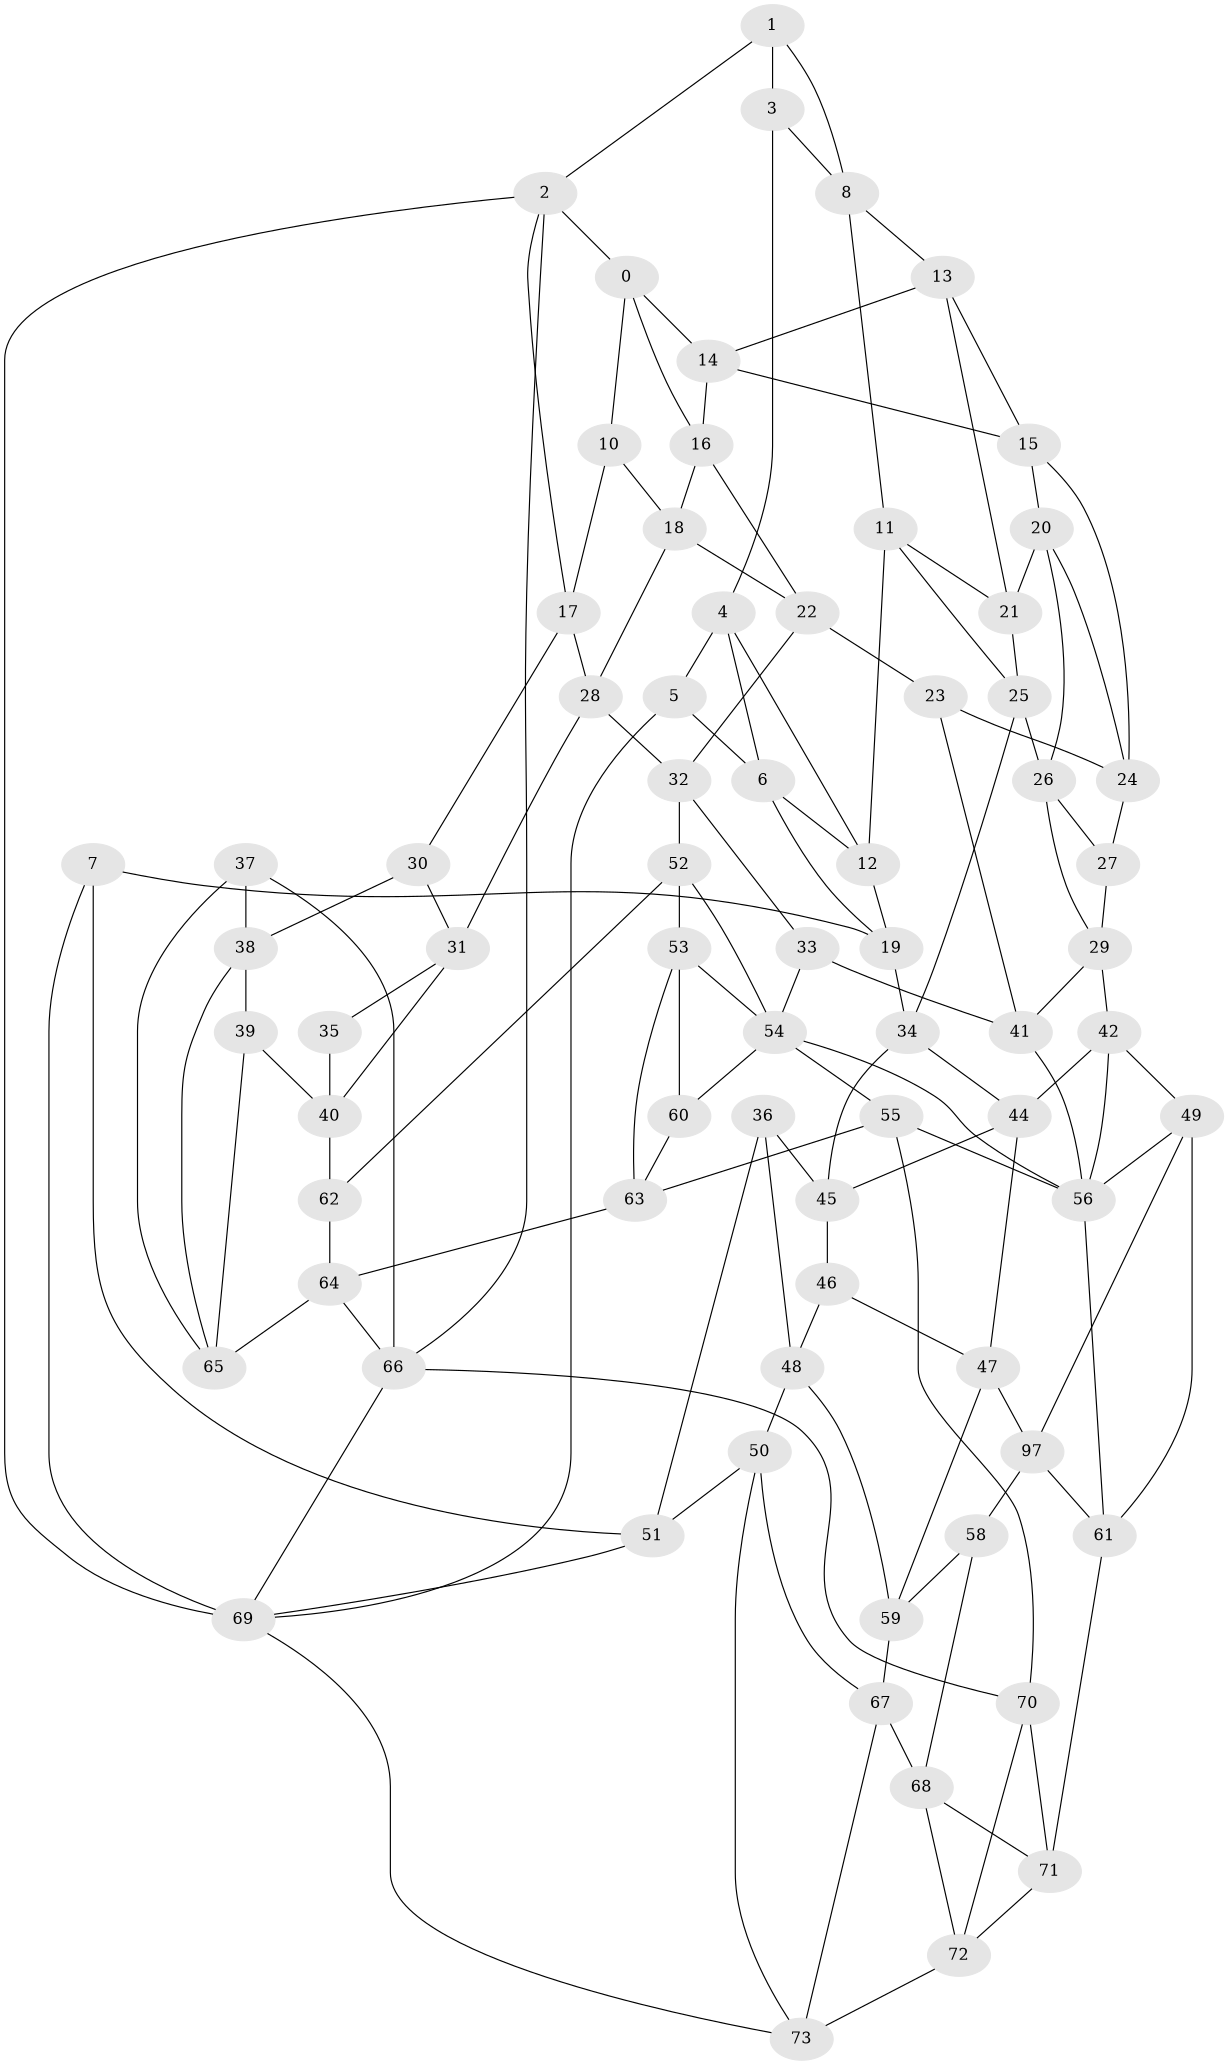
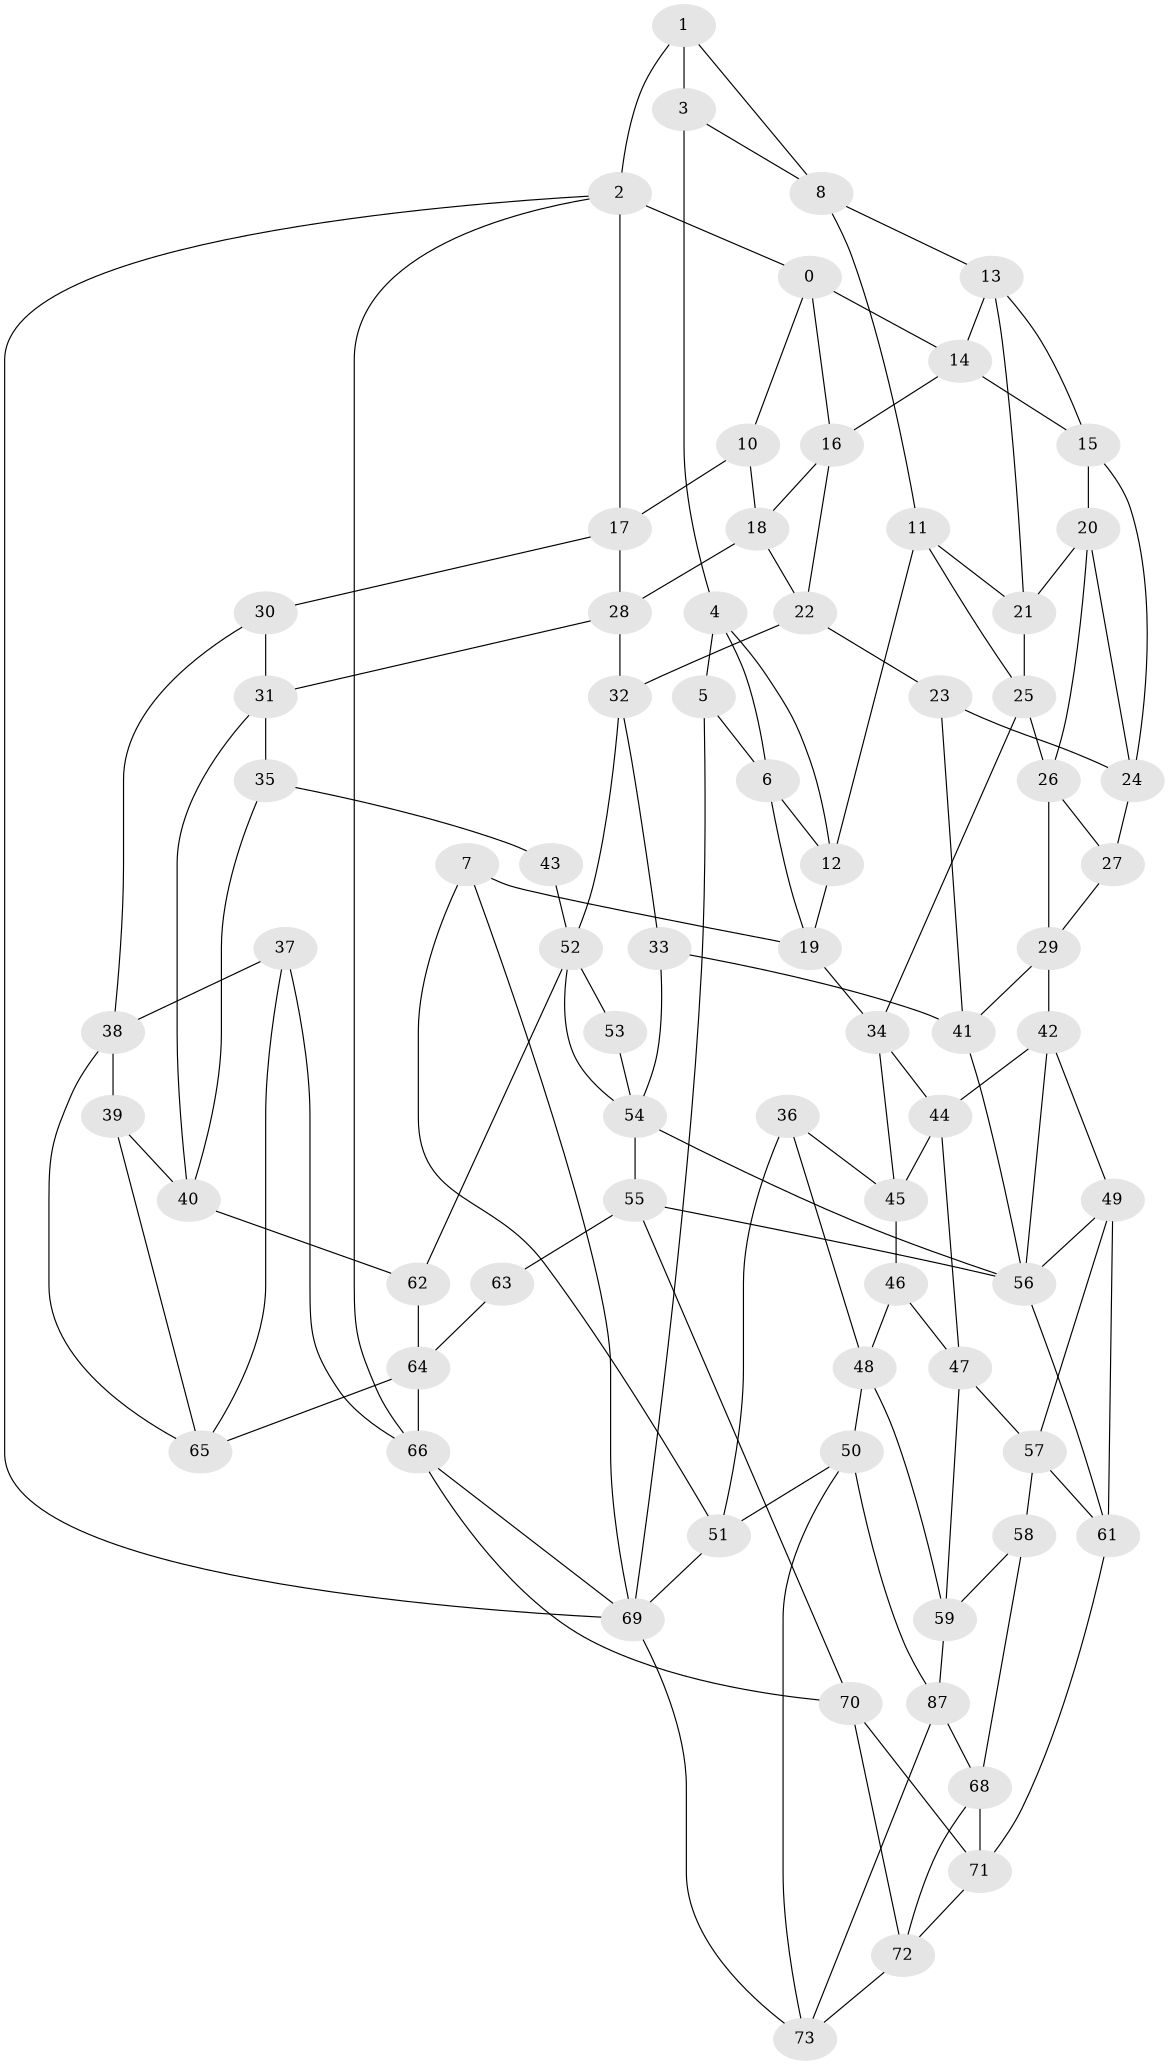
node "43": added
edge "53" -- "63": removed
node "60": removed
node "97": label "97" -> "57"
node "67": label "67" -> "87"
